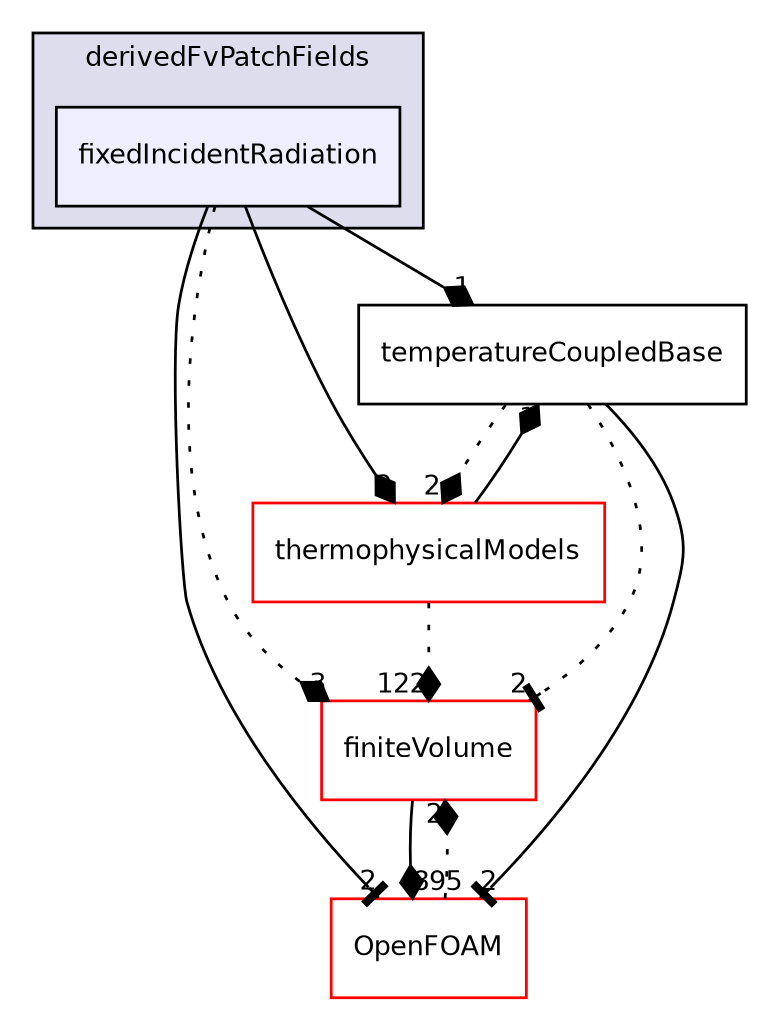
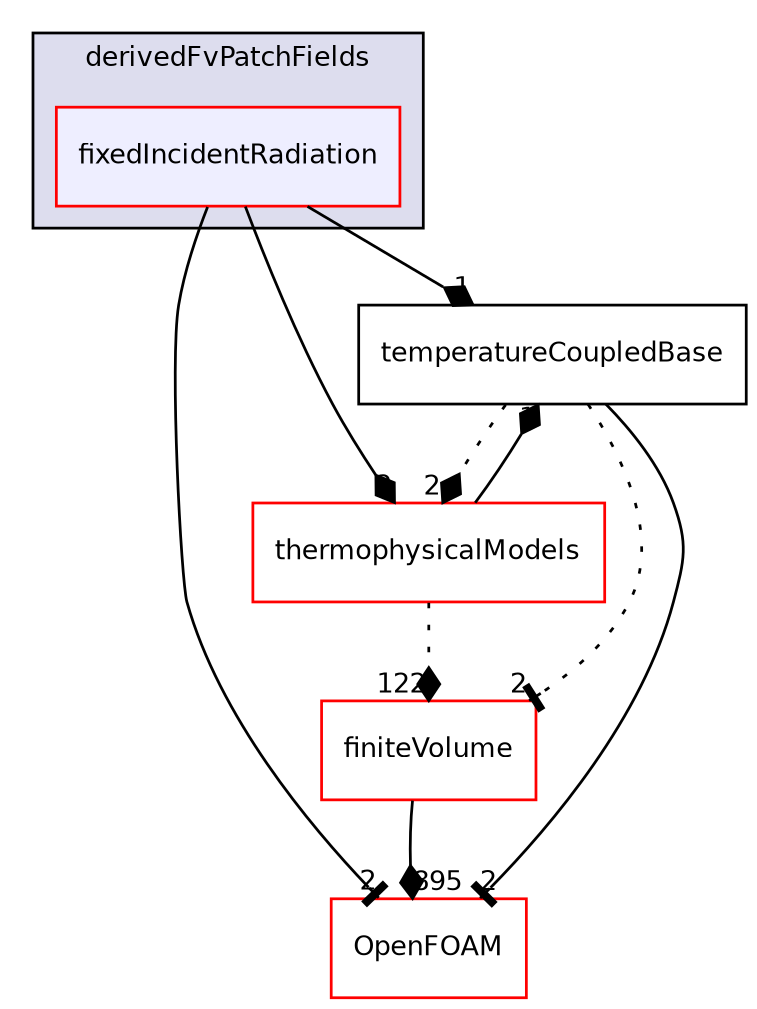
node "fixedIncidentRadiation": color black -> red
edge "fixedIncidentRadiation" -> "finiteVolume": removed
edge "OpenFOAM" -> "finiteVolume": removed
